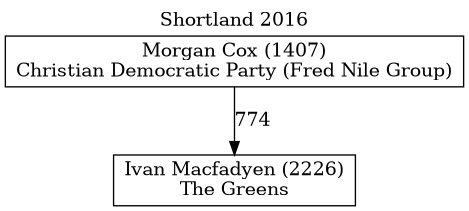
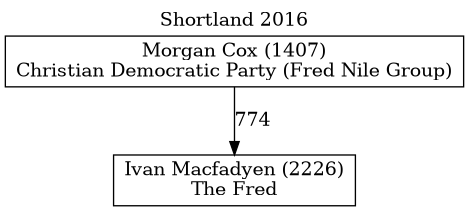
node "Ivan Macfadyen (2226) The Greens": label "Ivan Macfadyen (2226) The Greens" -> "Ivan Macfadyen (2226) The Fred"
